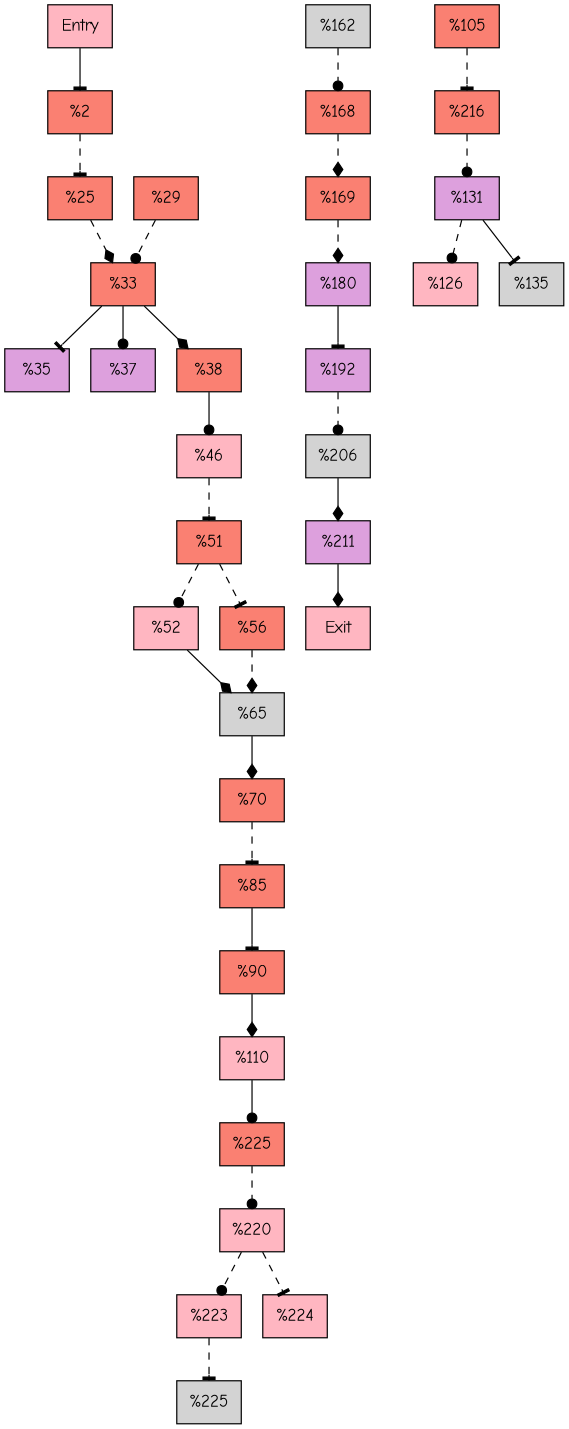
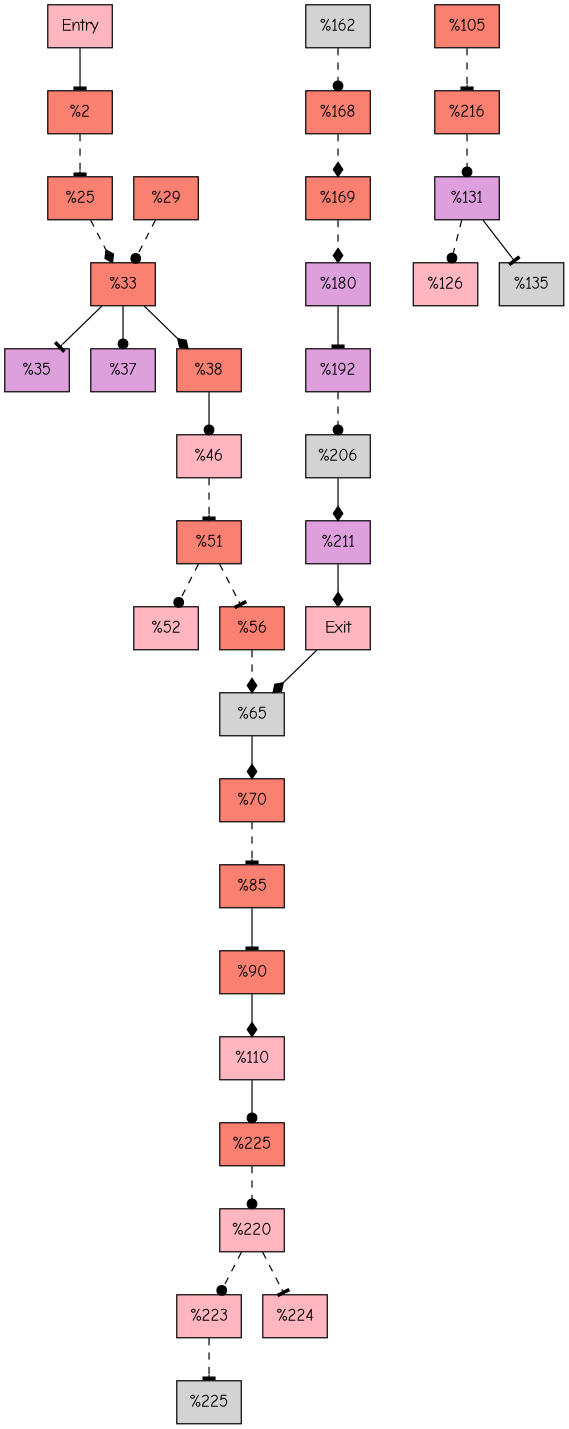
edge "%52" -> "%65": now "Exit" -> "%65"
